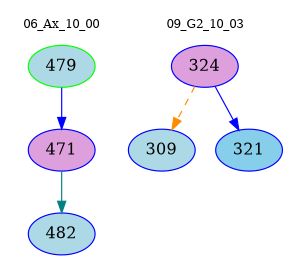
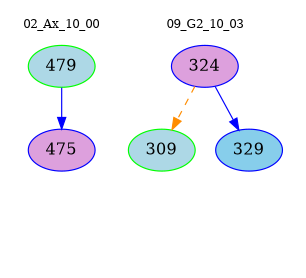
cluster "06_Ax_10_00": label "06_Ax_10_00" -> "02_Ax_10_00"
node "471": label "471" -> "475"
node "309": color blue -> green
node "321": label "321" -> "329"
node "482": removed
